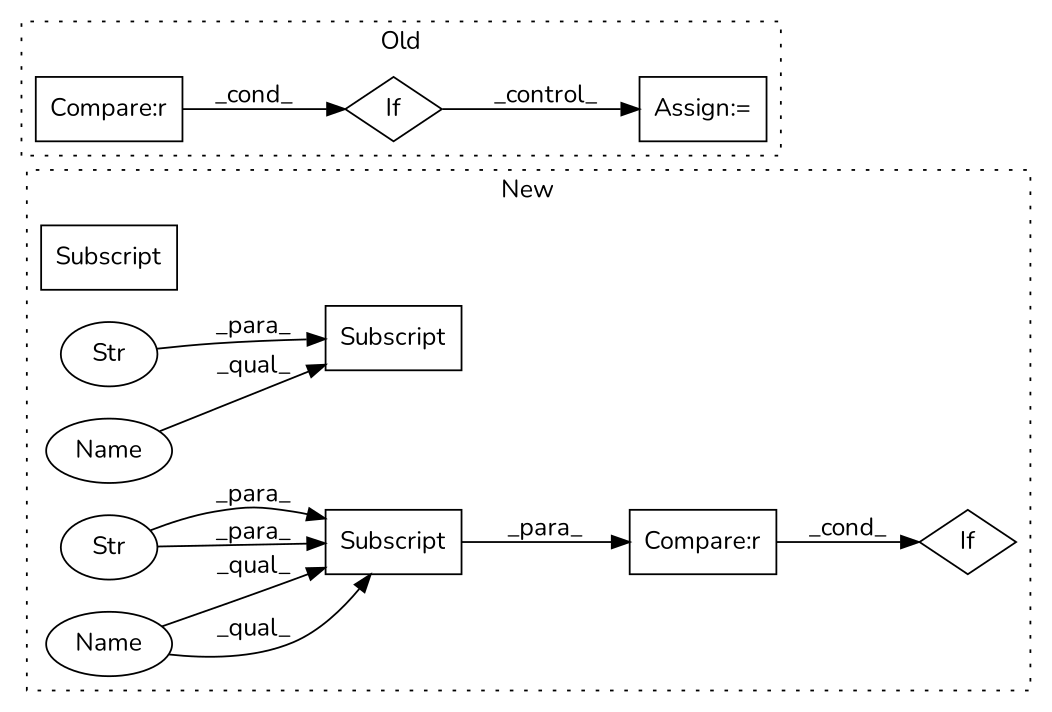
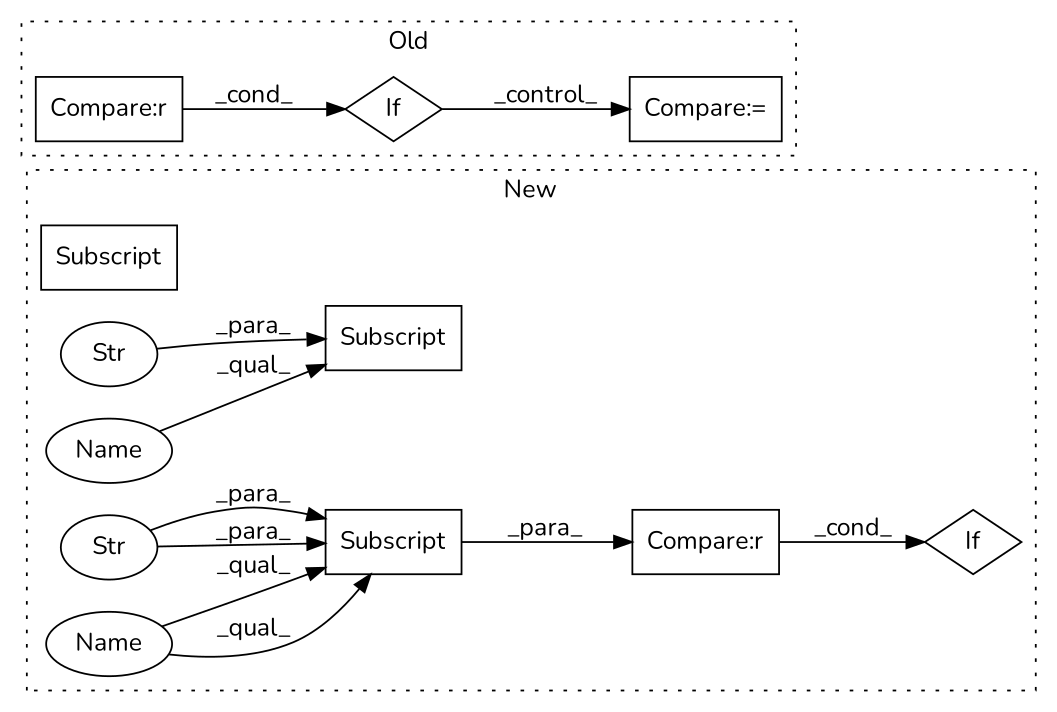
node "Assign:=": label "Assign:=" -> "Compare:="
